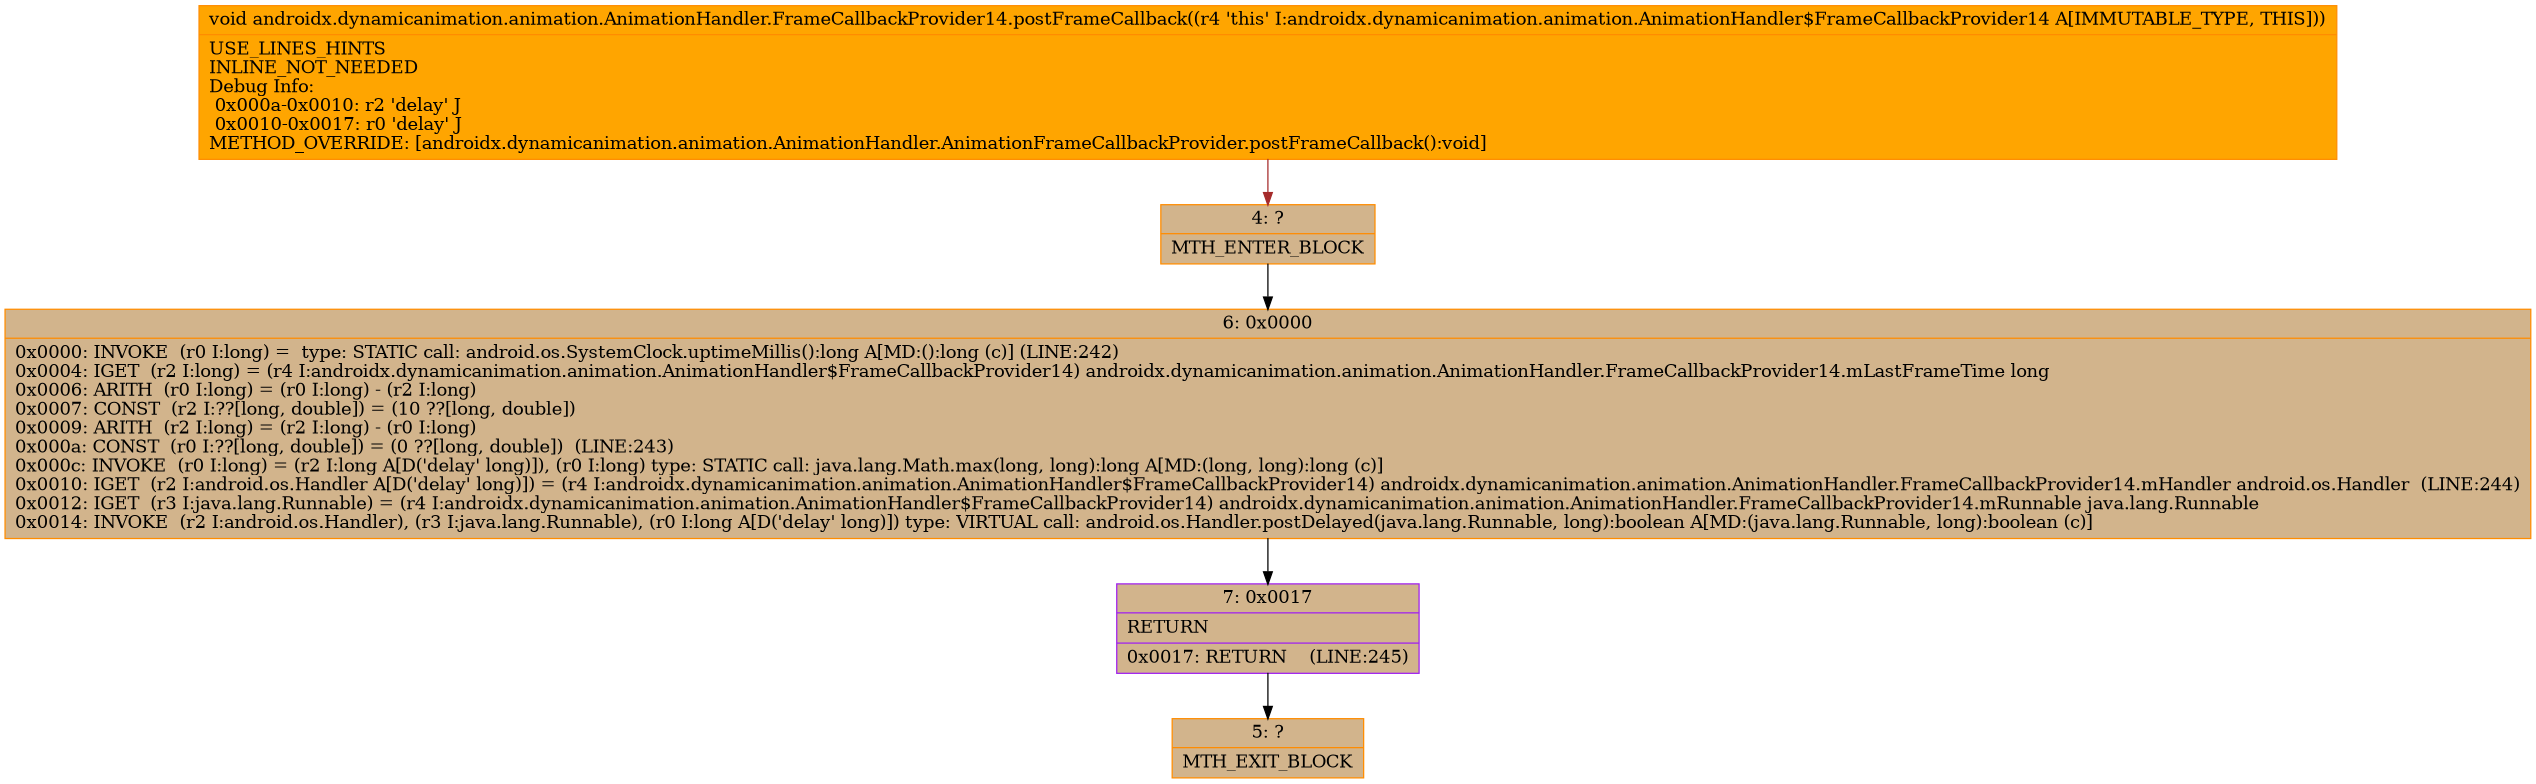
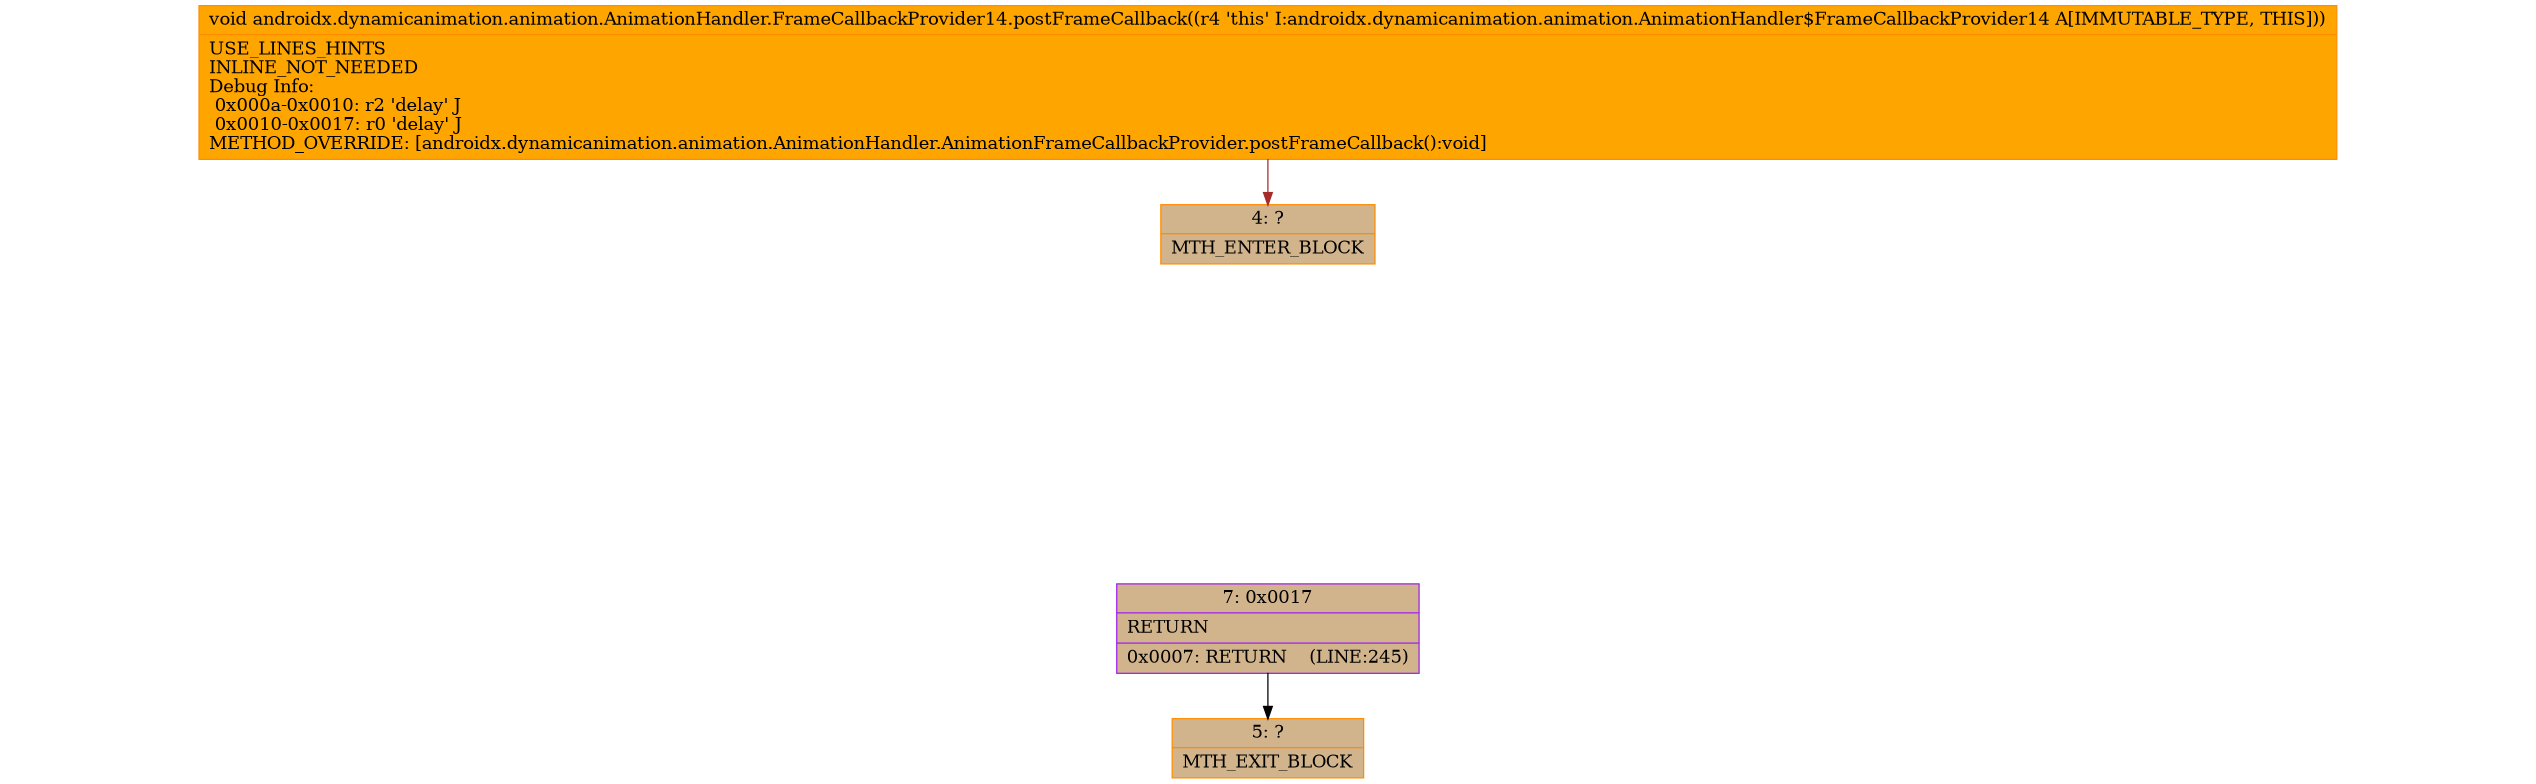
node "6: 0x0000": removed
node "7: 0x0017": text "0x0017: RETURN    (LINE:245)" -> "0x0007: RETURN    (LINE:245)"
